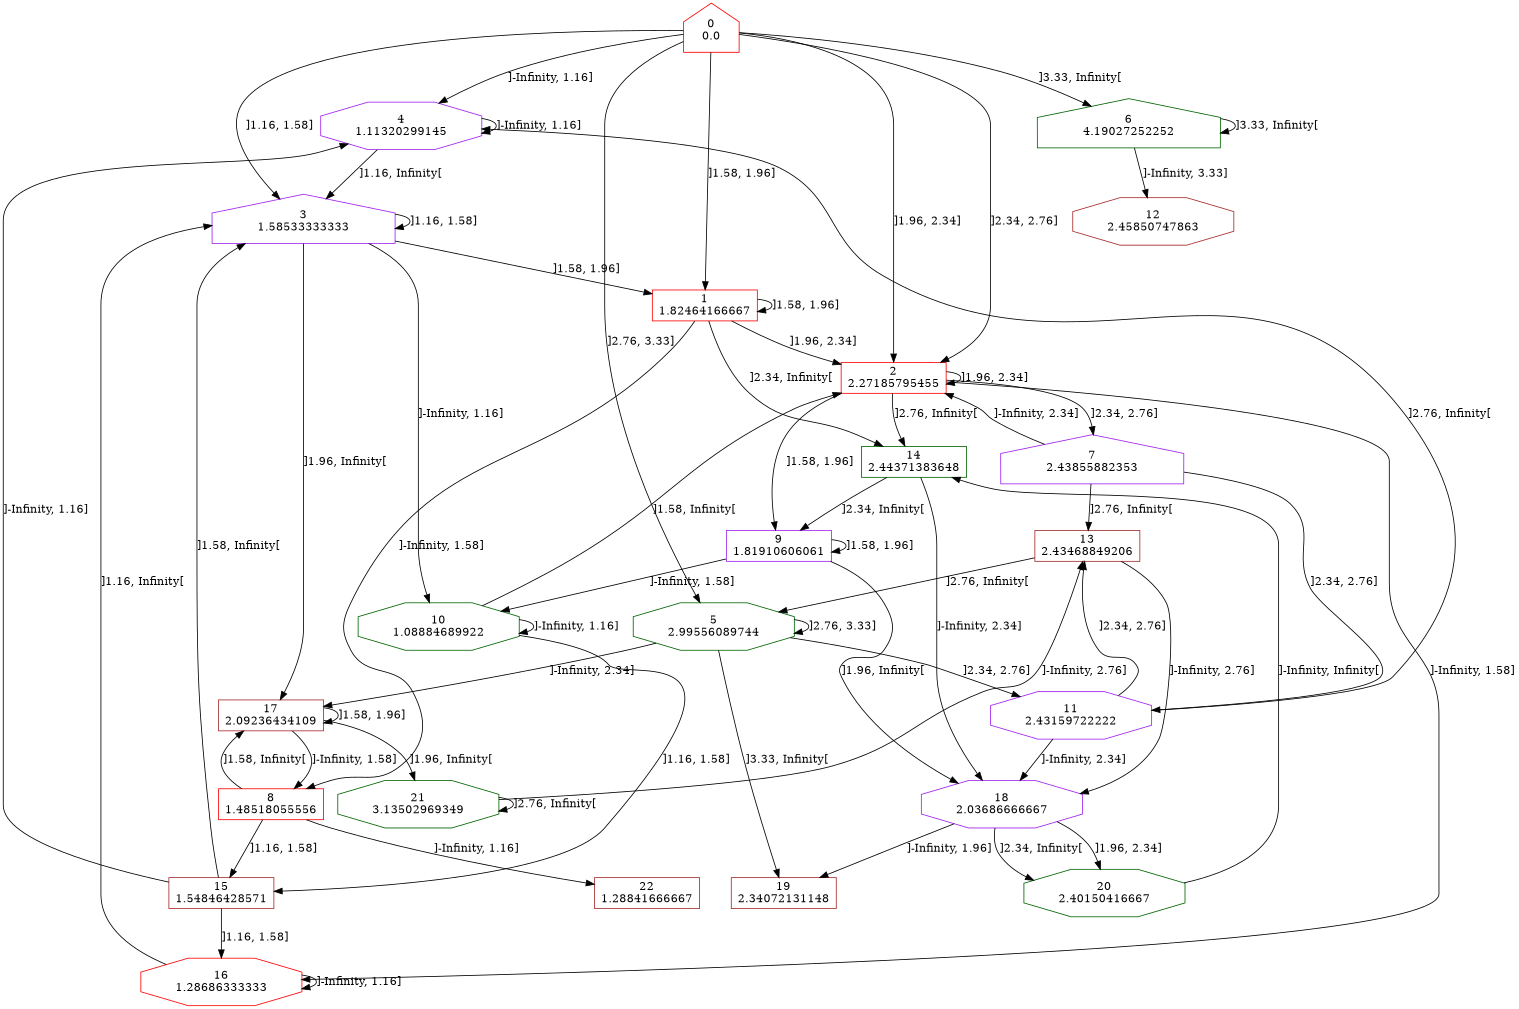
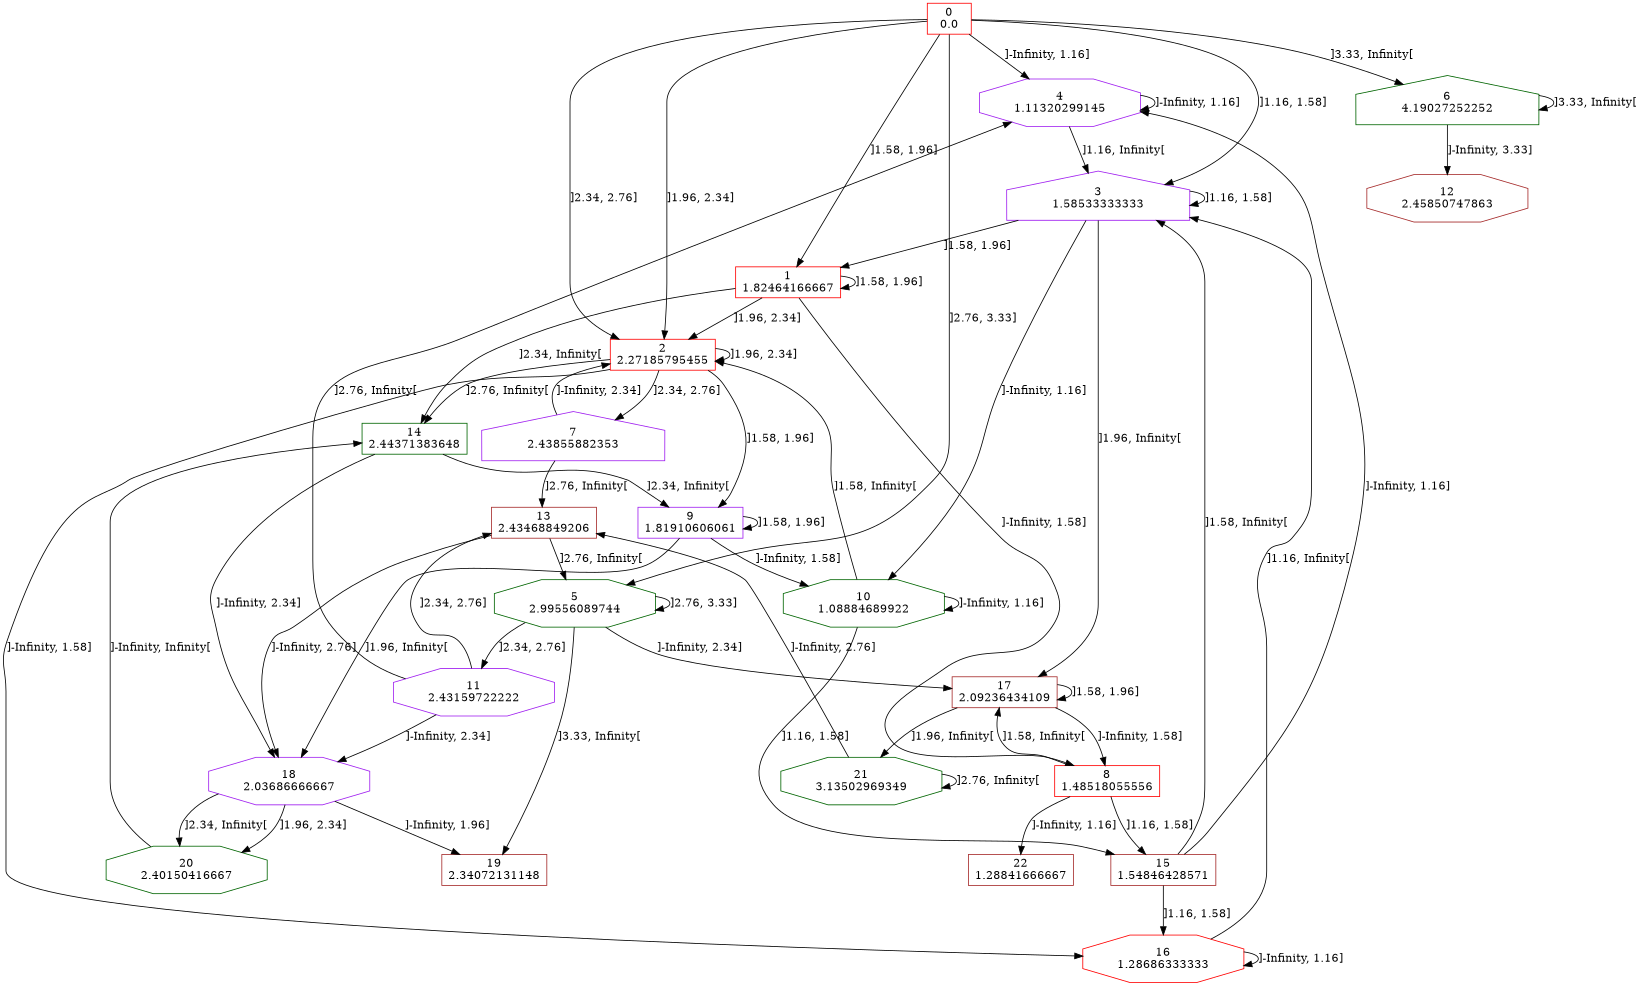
node "0 0.0": shape house -> box
edge "7 2.43855882353" -> "11 2.43159722222": removed, label "]2.34, 2.76]"
